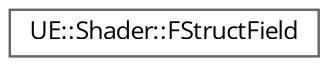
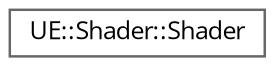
node "UE::Shader::FStructField": label "UE::Shader::FStructField" -> "UE::Shader::Shader"
